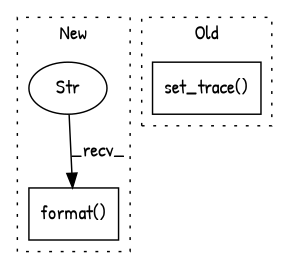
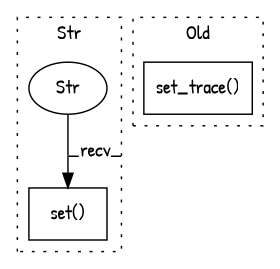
cluster "New": label "New" -> "Str"
node "format()": label "format()" -> "set()"
